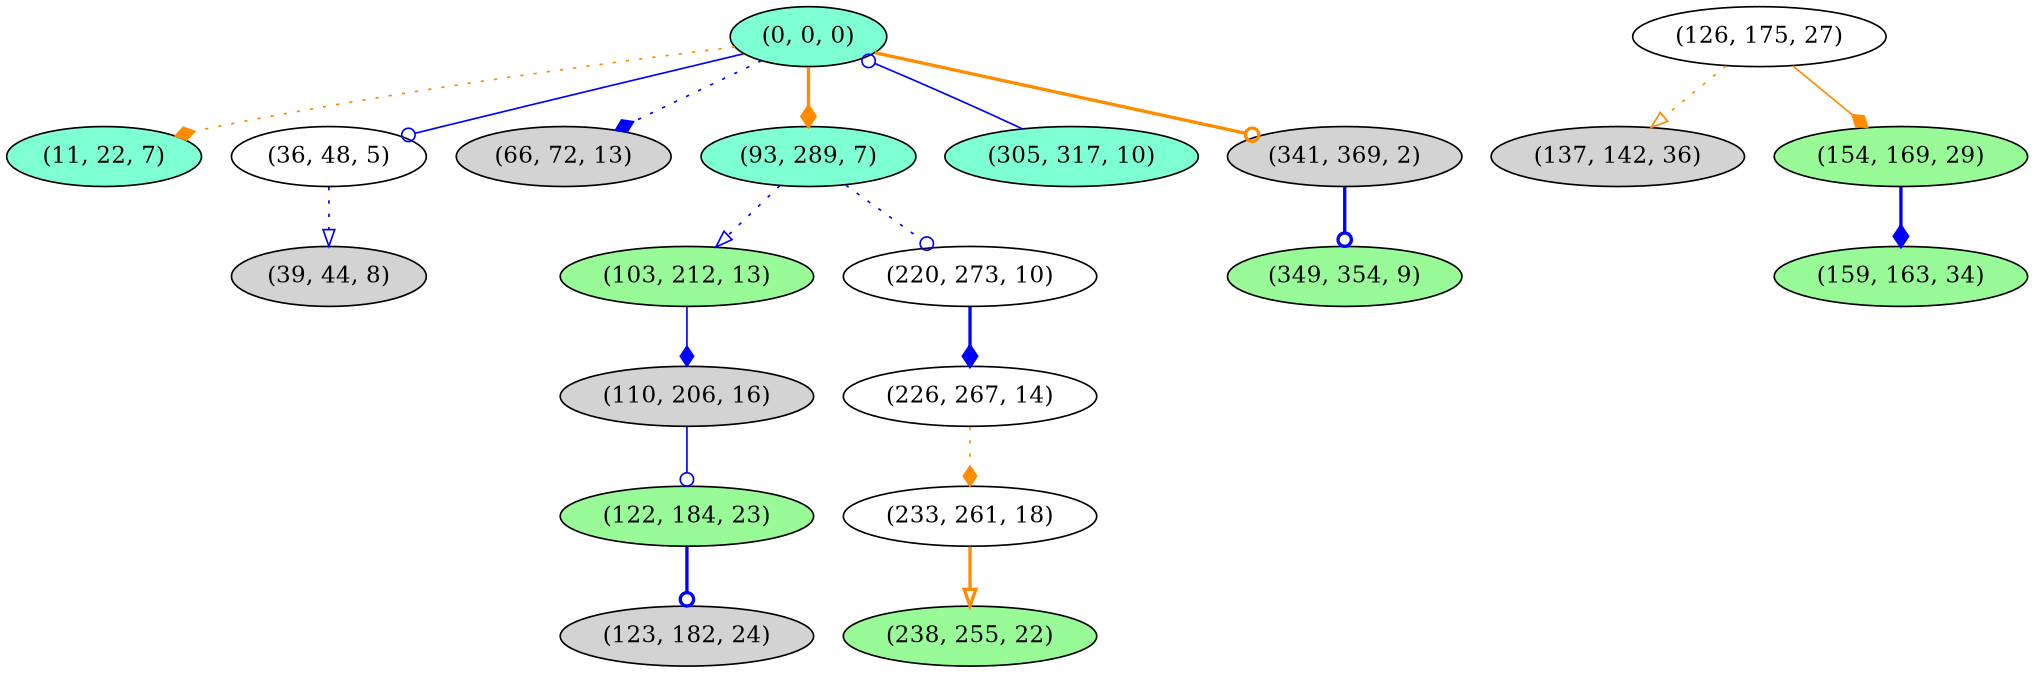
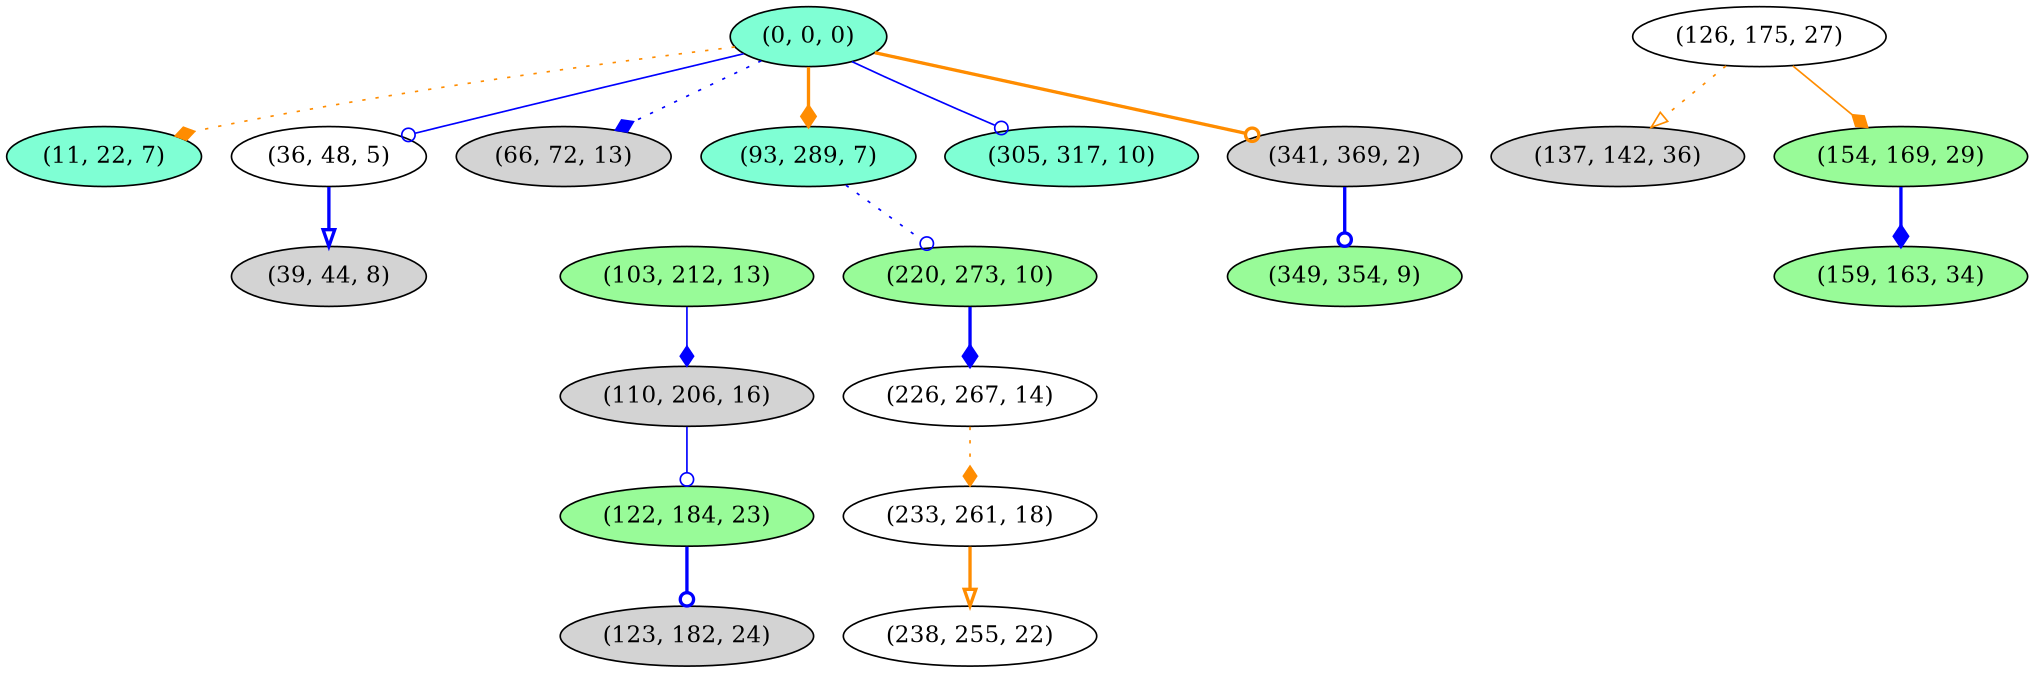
edge "(305, 317, 10)" -> "(0, 0, 0)": reversed
edge "(36, 48, 5)" -> "(39, 44, 8)": style dotted -> bold
edge "(93, 289, 7)" -> "(103, 212, 13)": removed
node "(220, 273, 10)": fillcolor white -> palegreen
node "(238, 255, 22)": fillcolor palegreen -> white
